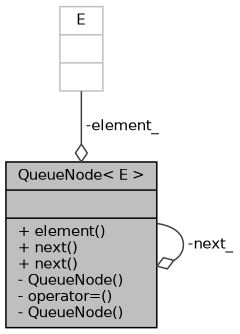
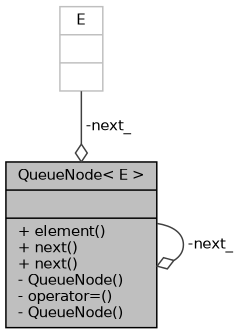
edge "E" -> "QueueNode< E >": label " -element_" -> " -next_"
